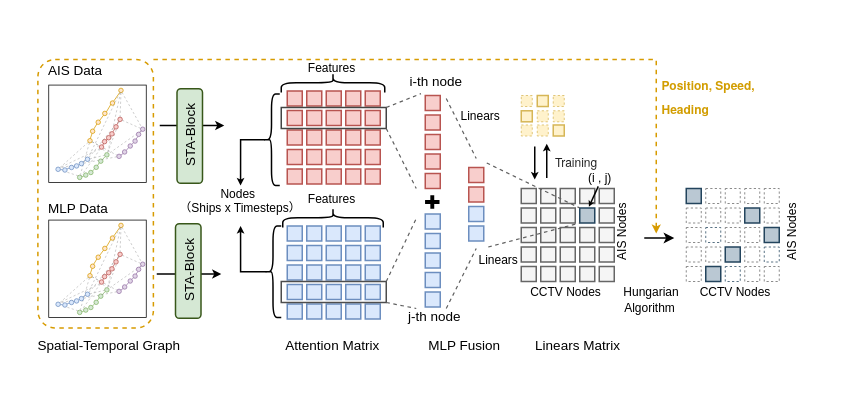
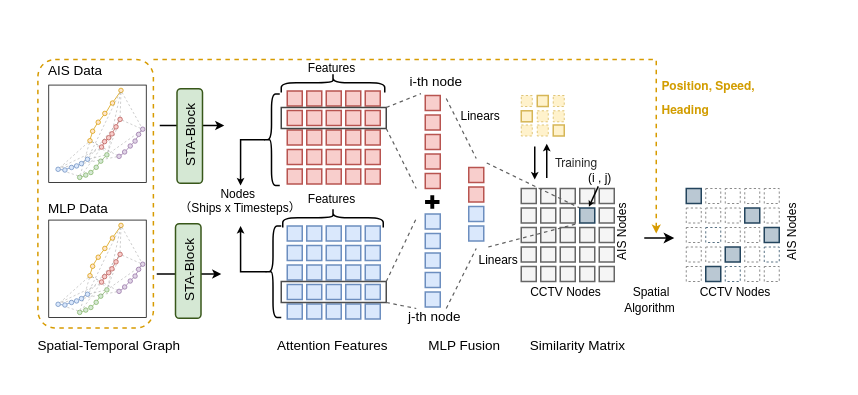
node "Hungarian": label "Hungarian" -> "Spatial"
node "Attention Matrix": label "Attention Matrix" -> "Attention Features"
node "Linears Matrix": label "Linears Matrix" -> "Similarity Matrix"
